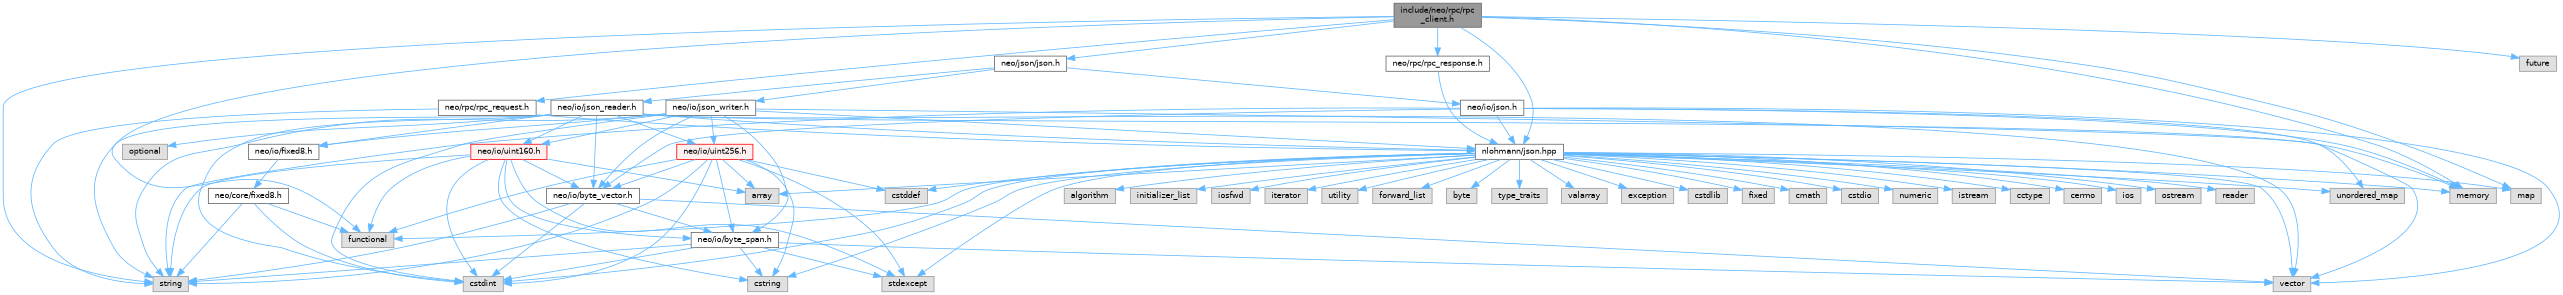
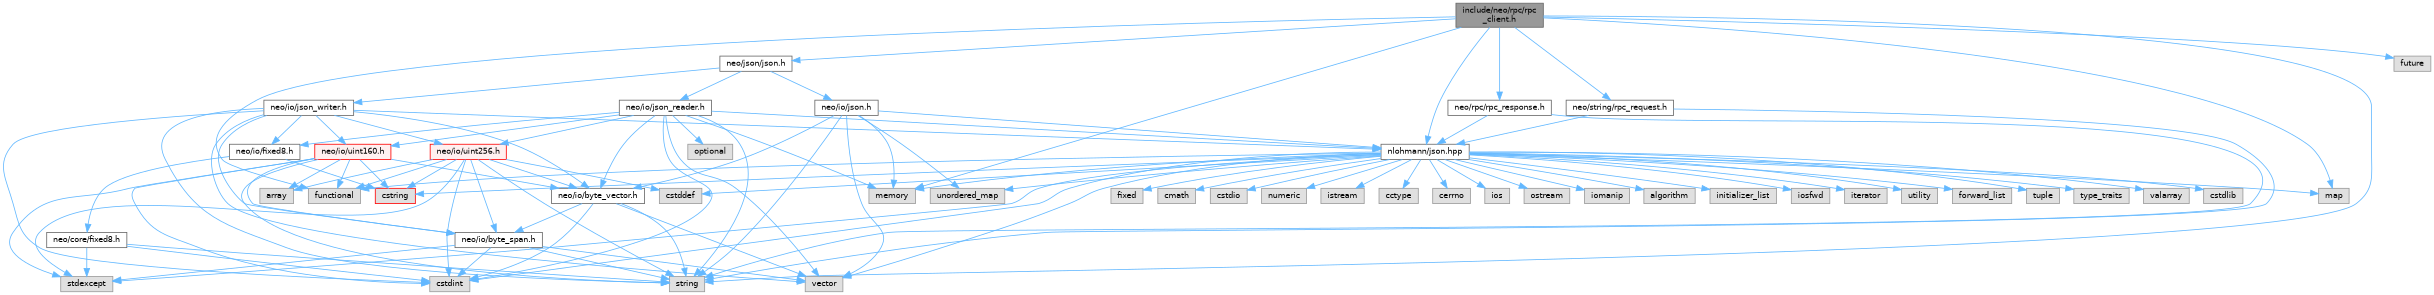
node "neo/rpc/rpc_request.h": label "neo/rpc/rpc_request.h" -> "neo/string/rpc_request.h"
edge "nlohmann/json.hpp" -> "array": removed
node "byte": label "byte" -> "tuple"
node "exception": removed
node "reader": label "reader" -> "iomanip"
edge "neo/rpc/rpc_response.h" -> "string": added
edge "neo/core/fixed8.h" -> "functional": now "neo/core/fixed8.h" -> "stdexcept"
edge "neo/io/byte_span.h" -> "cstring": now "neo/io/fixed8.h" -> "cstring"
node "cstring": color grey60 -> red
